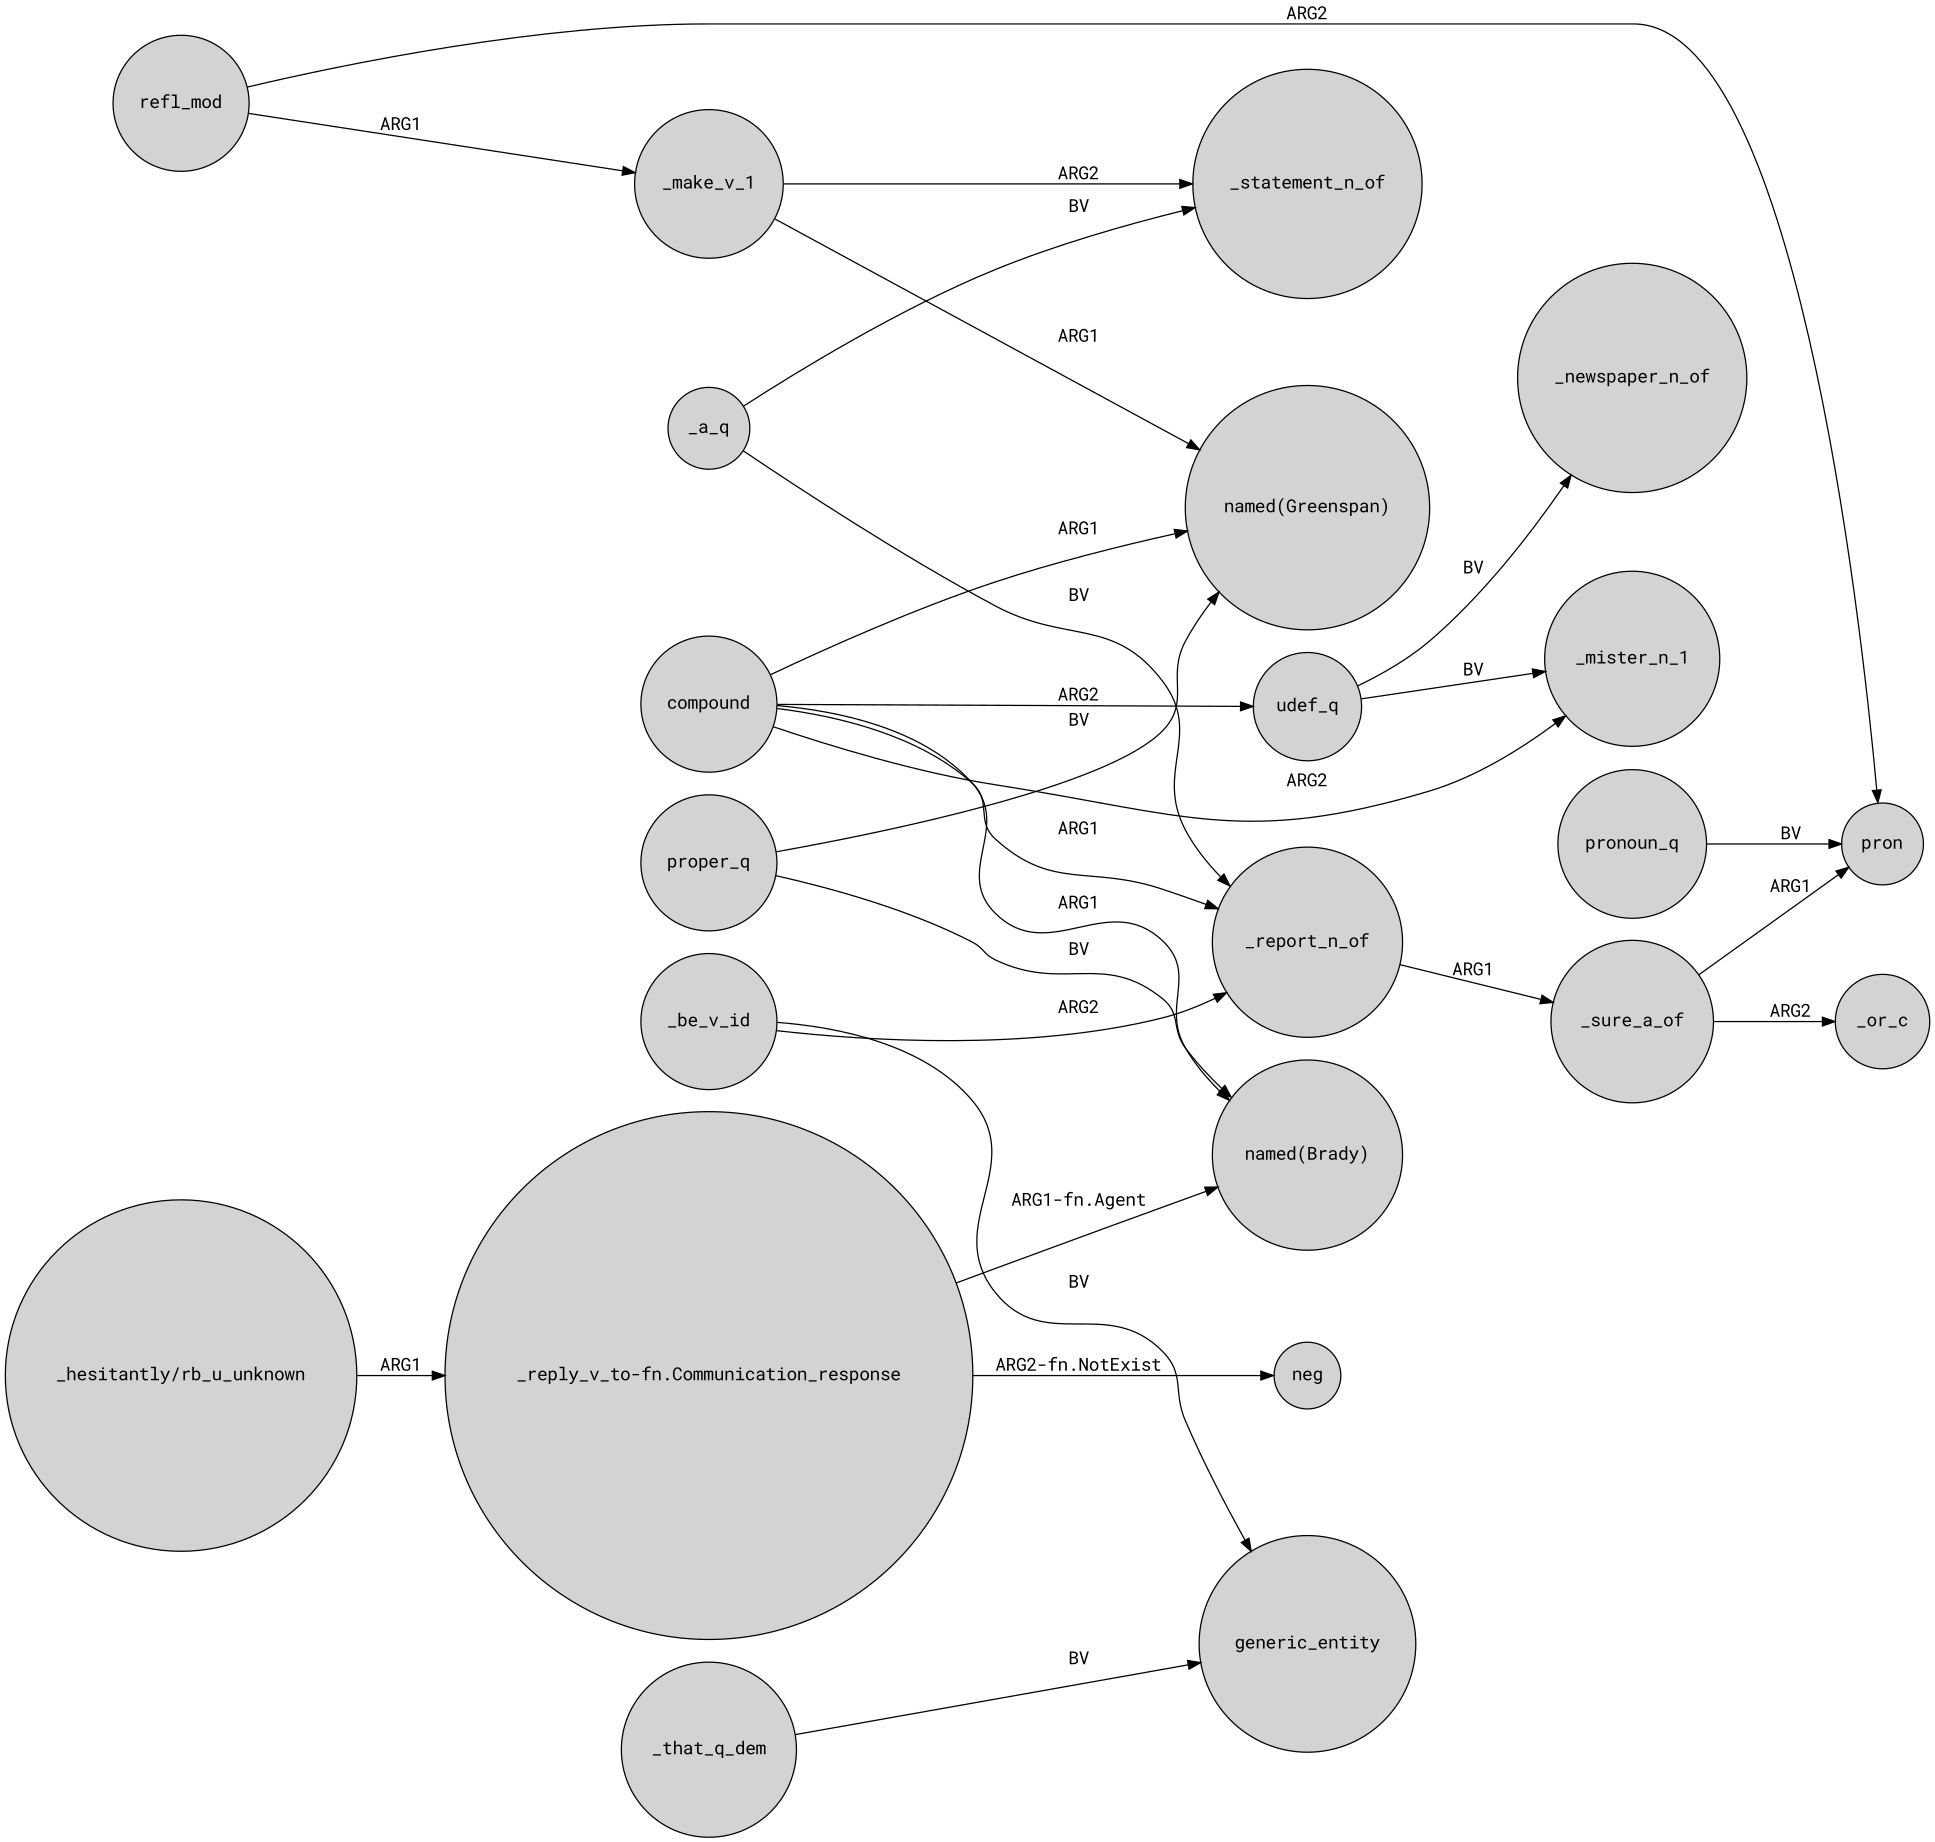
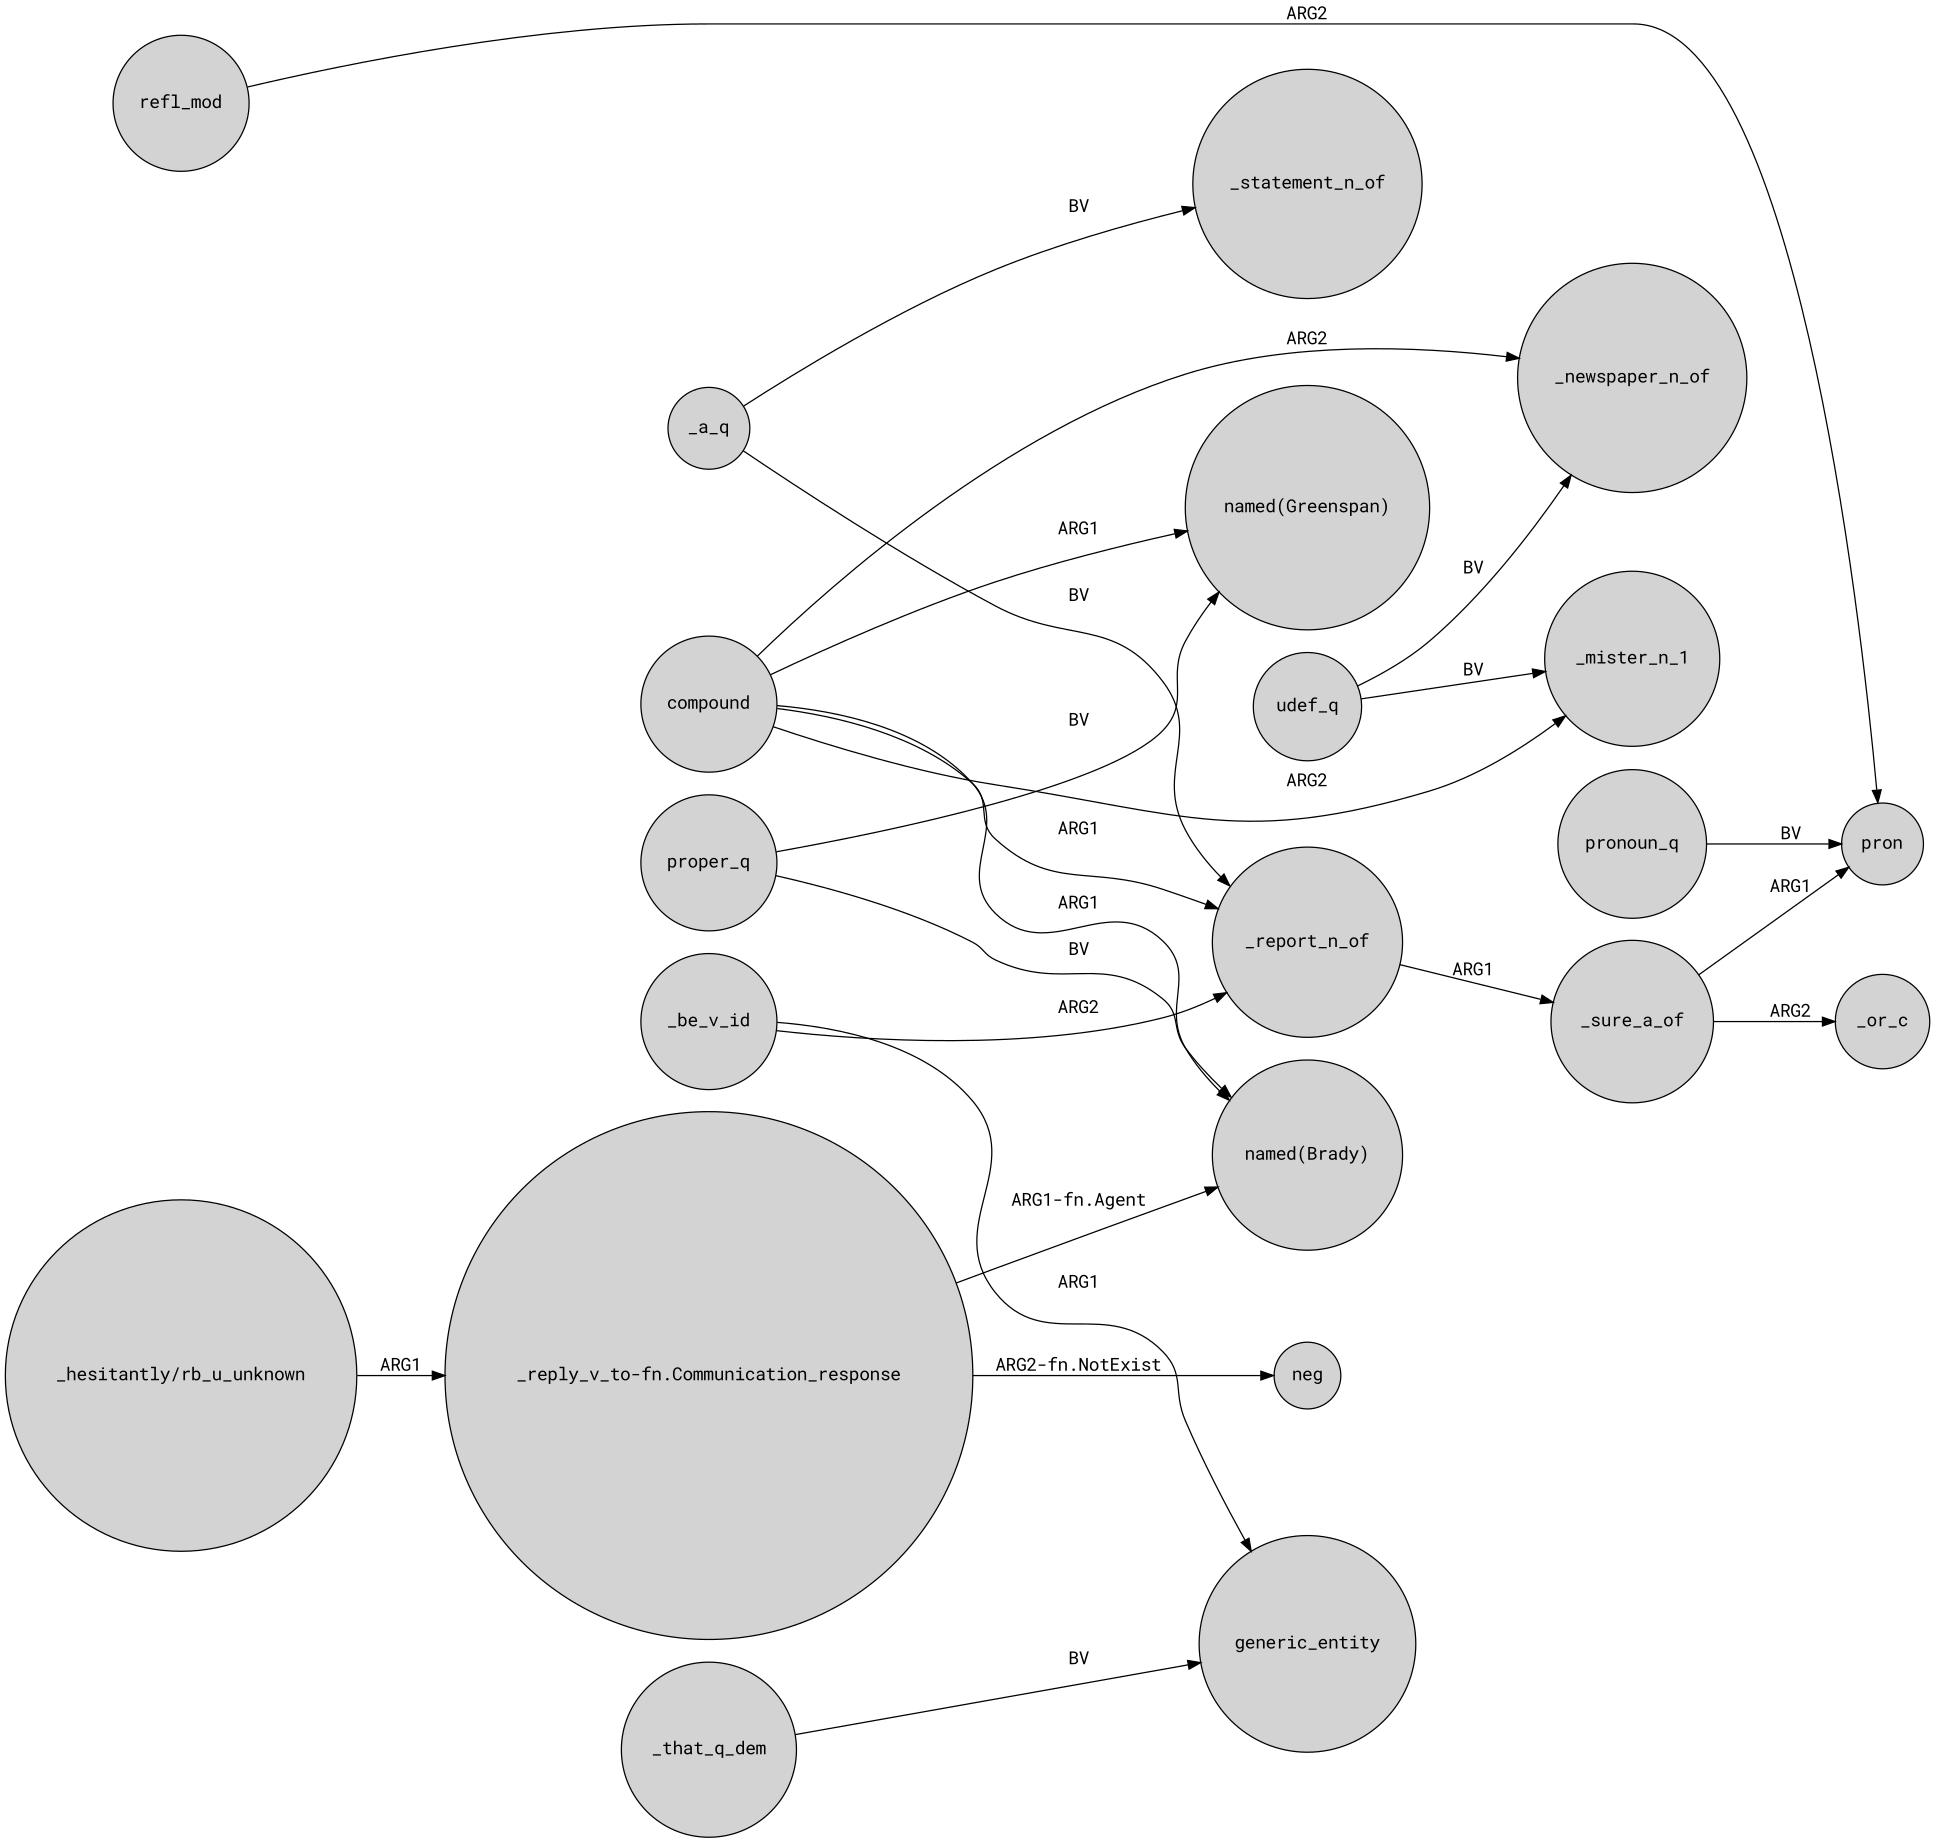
node "_make_v_1": removed
edge "compound" -> "udef_q": now "compound" -> "_newspaper_n_of"
edge "_be_v_id" -> "generic_entity": label "BV" -> "ARG1"
